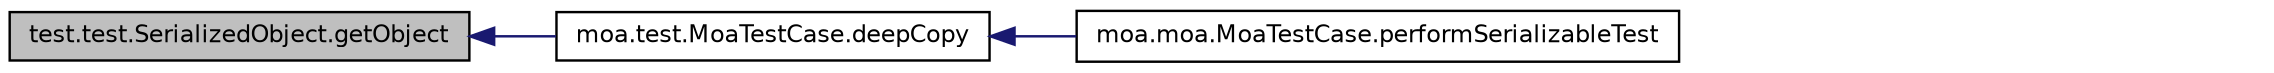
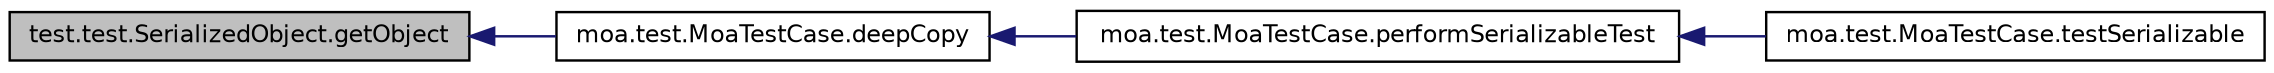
node "moa.moa.MoaTestCase.performSerializableTest": label "moa.moa.MoaTestCase.performSerializableTest" -> "moa.test.MoaTestCase.performSerializableTest"
node "moa.test.MoaTestCase.testSerializable": added
